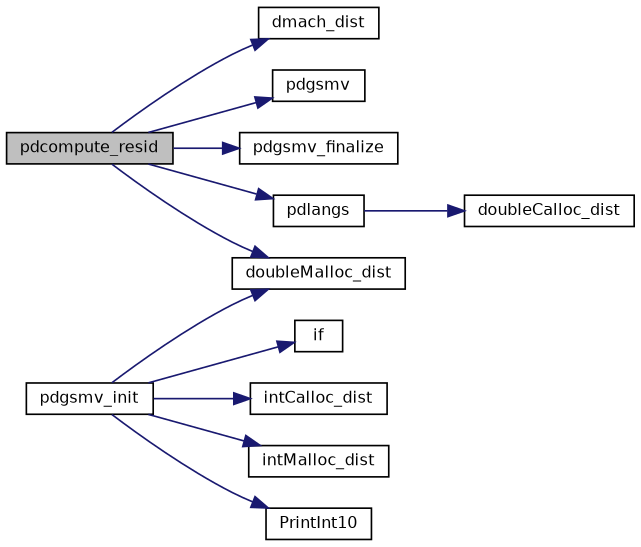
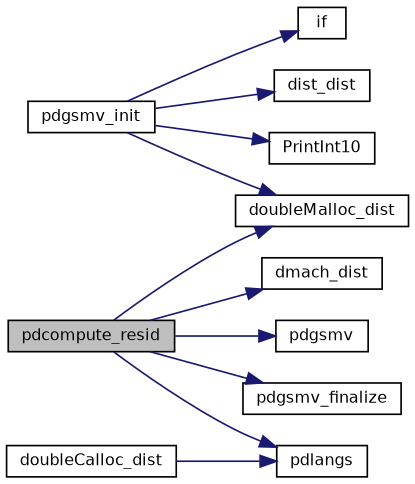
edge "pdlangs" -> "doubleCalloc_dist": reversed
node "intCalloc_dist": label "intCalloc_dist" -> "dist_dist"
node "intMalloc_dist": removed
